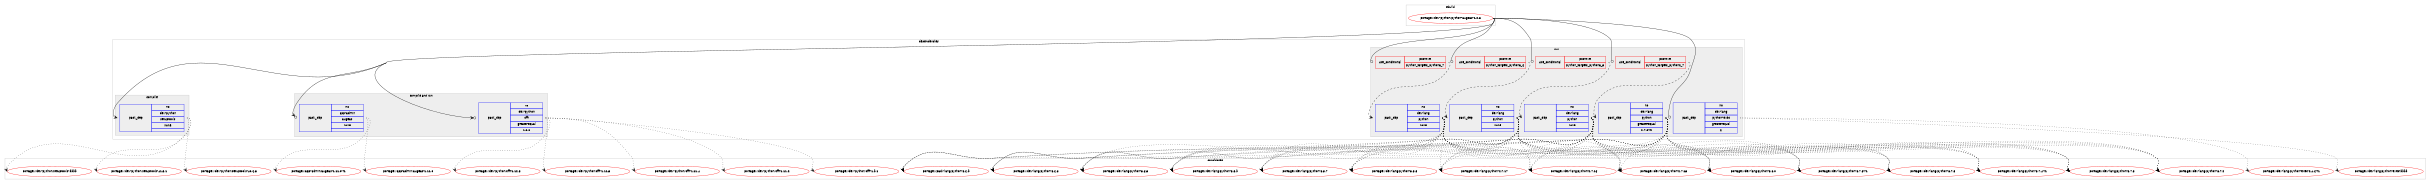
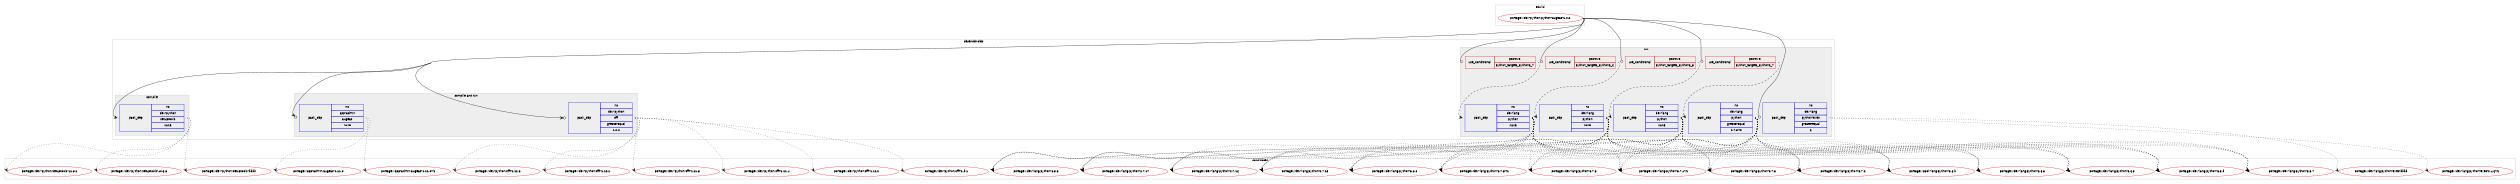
node "portage://dev-python/cffi-1.12.1": added
